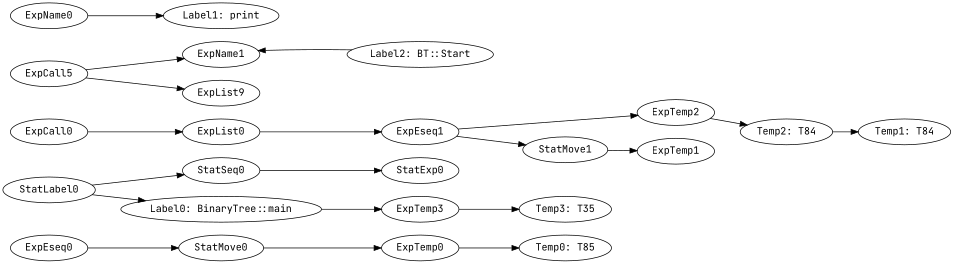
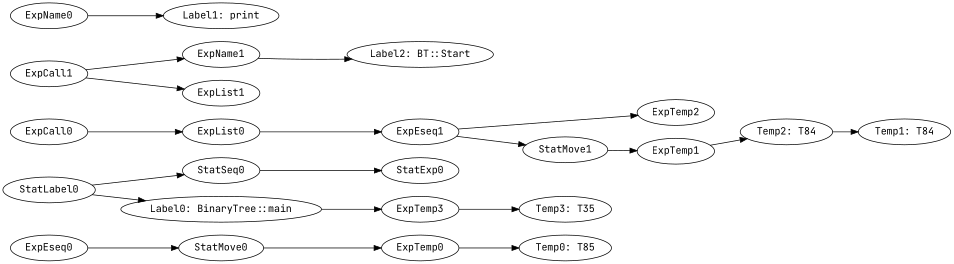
edge "Label2: BT::Start" -> "ExpName1": reversed
node "ExpCall5": label "ExpCall5" -> "ExpCall1"
node "ExpList9": label "ExpList9" -> "ExpList1"
edge "ExpTemp2" -> "Temp2: T84": now "ExpTemp1" -> "Temp2: T84"
